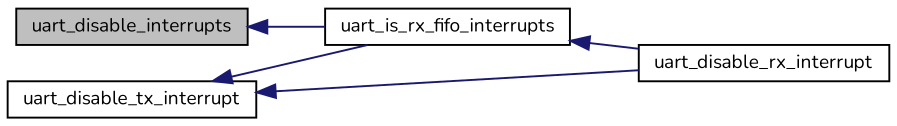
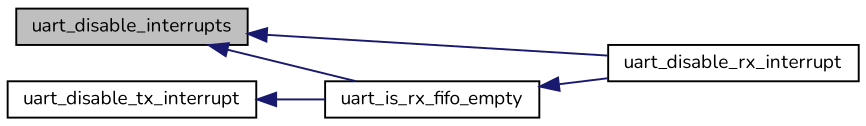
node "uart_is_rx_fifo_interrupts": label "uart_is_rx_fifo_interrupts" -> "uart_is_rx_fifo_empty"
edge "uart_disable_rx_interrupt" -> "uart_disable_tx_interrupt": now "uart_disable_rx_interrupt" -> "uart_disable_interrupts"
